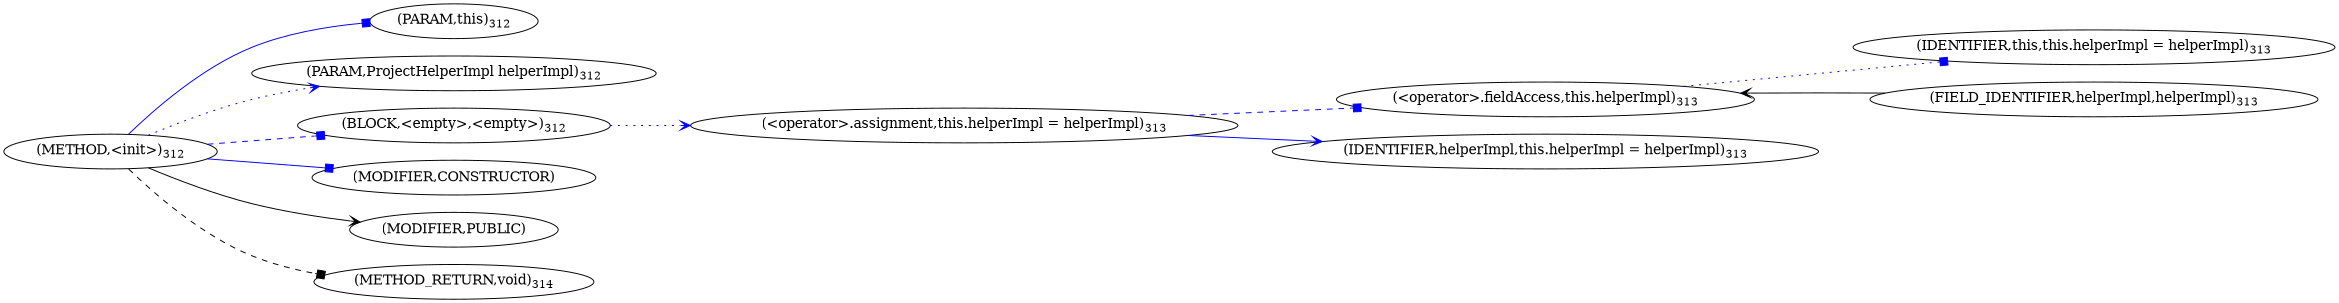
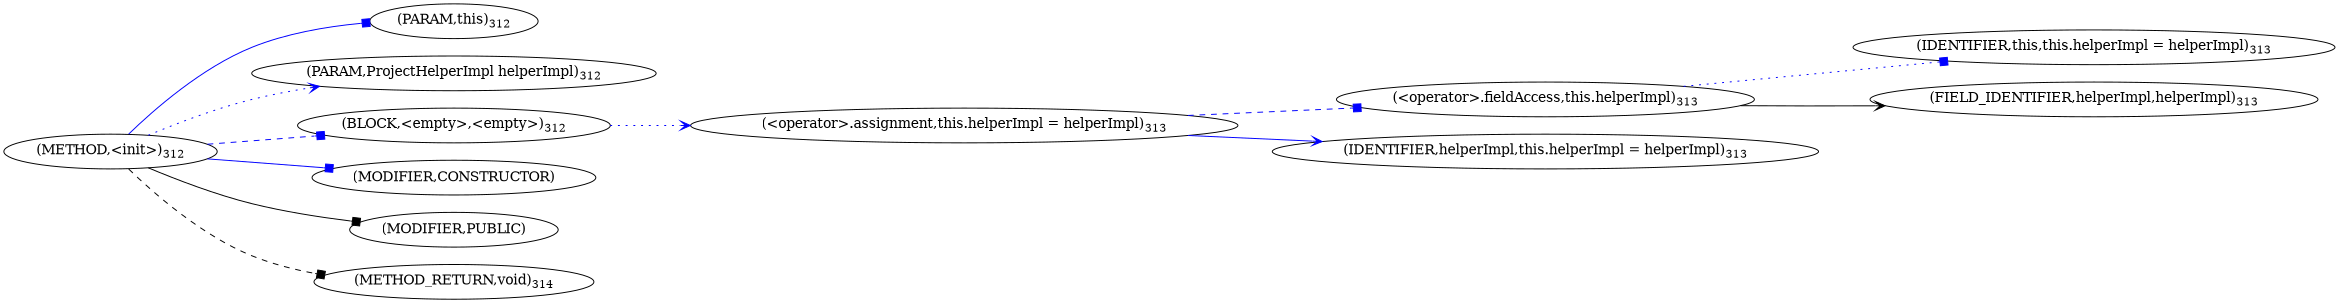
edge "(FIELD_IDENTIFIER,helperImpl,helperImpl)" -> "(<operator>.fieldAccess,this.helperImpl)": reversed
edge "(METHOD,<init>)" -> "(MODIFIER,PUBLIC)": arrowhead vee -> box
